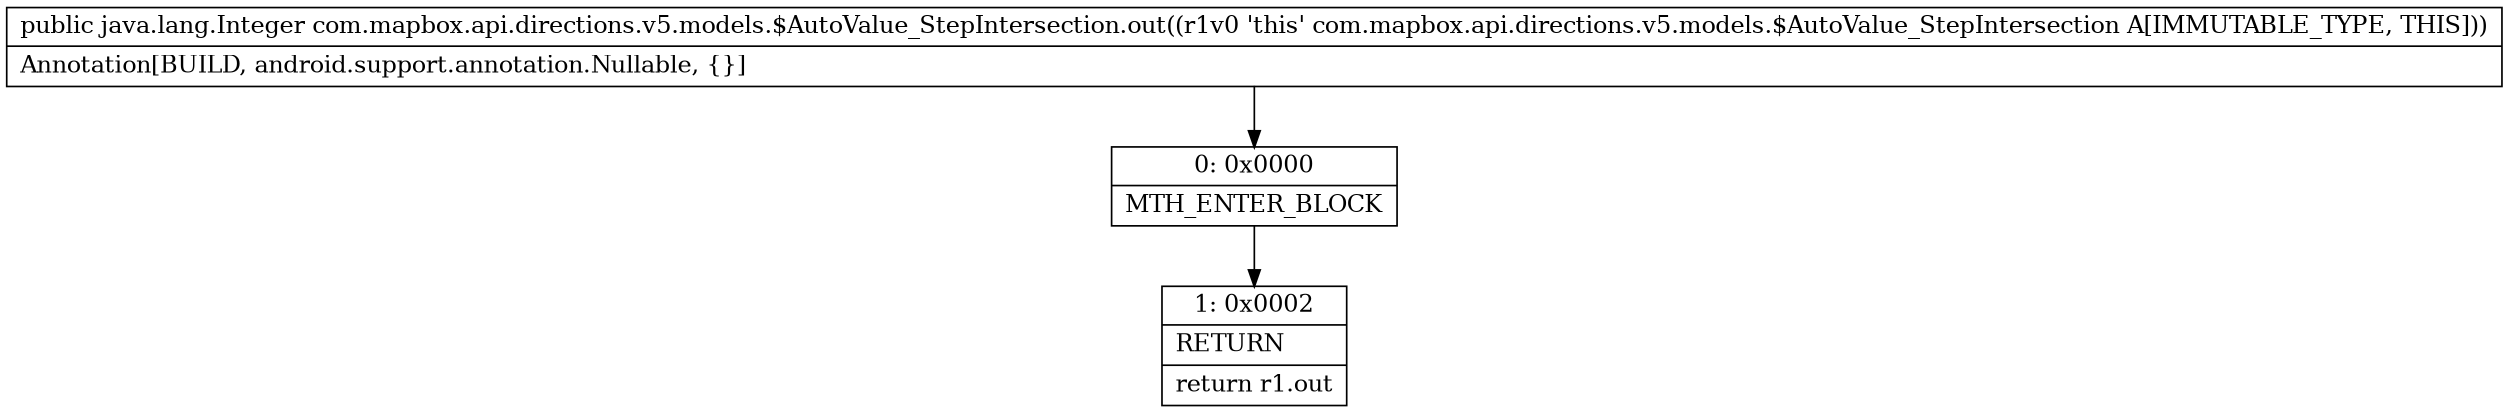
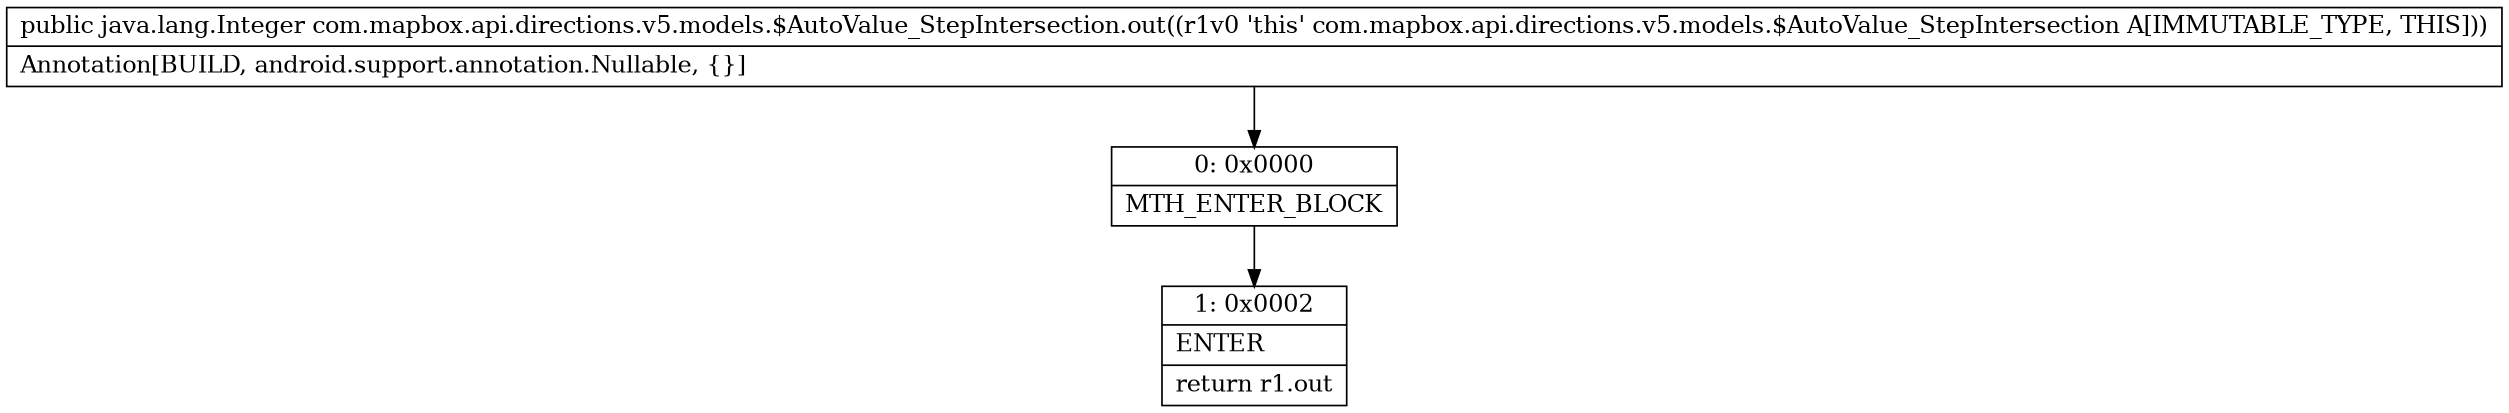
node "1: 0x0002": text "RETURN" -> "ENTER"
